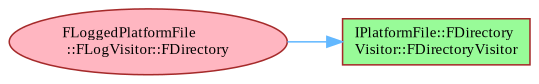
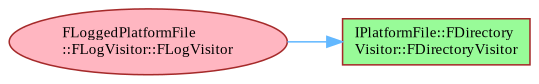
node "FLoggedPlatformFile ::FLogVisitor::FDirectory": label "FLoggedPlatformFile ::FLogVisitor::FDirectory" -> "FLoggedPlatformFile ::FLogVisitor::FLogVisitor"
